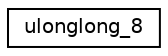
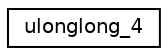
node "ulonglong_8": label "ulonglong_8" -> "ulonglong_4"
